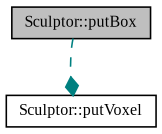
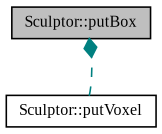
edge "Sculptor::putBox" -> "Sculptor::putVoxel": reversed
